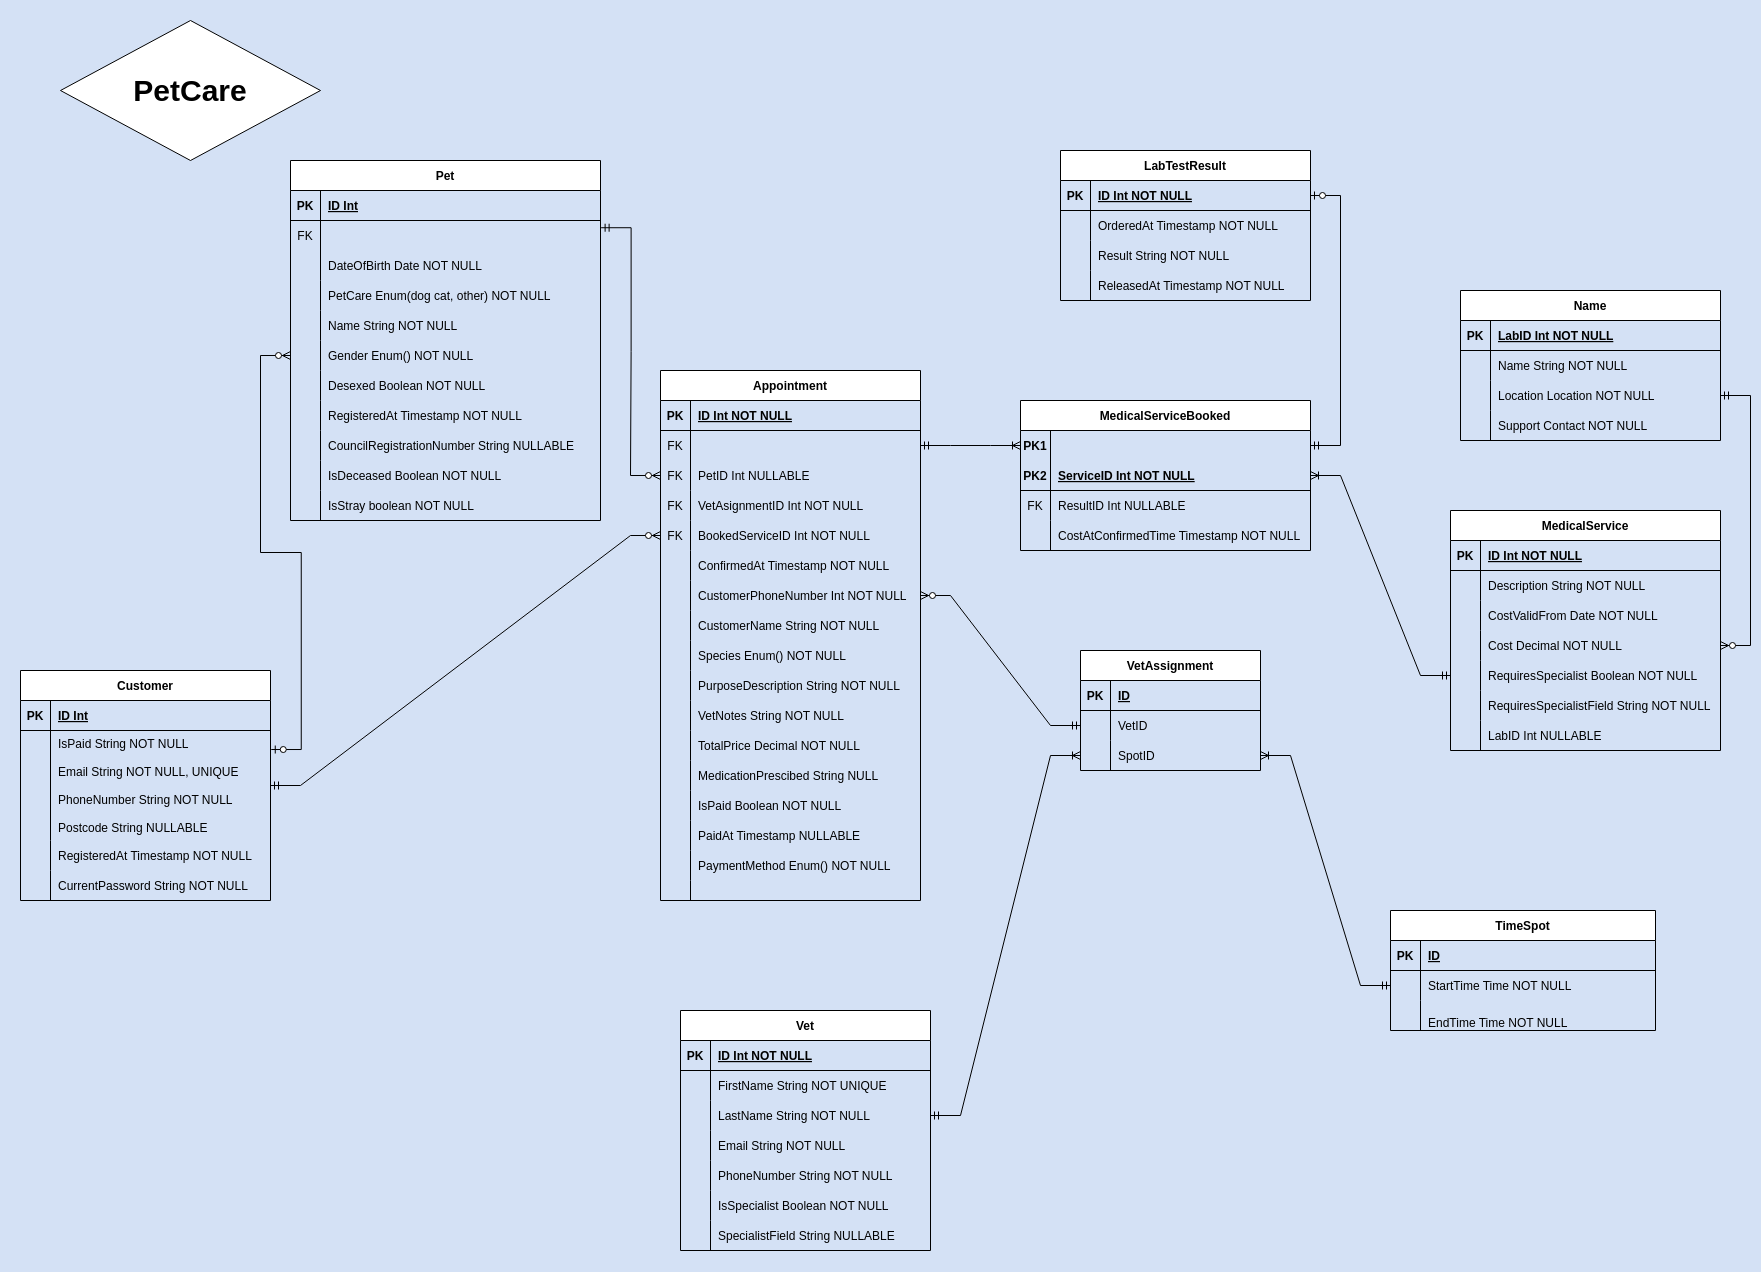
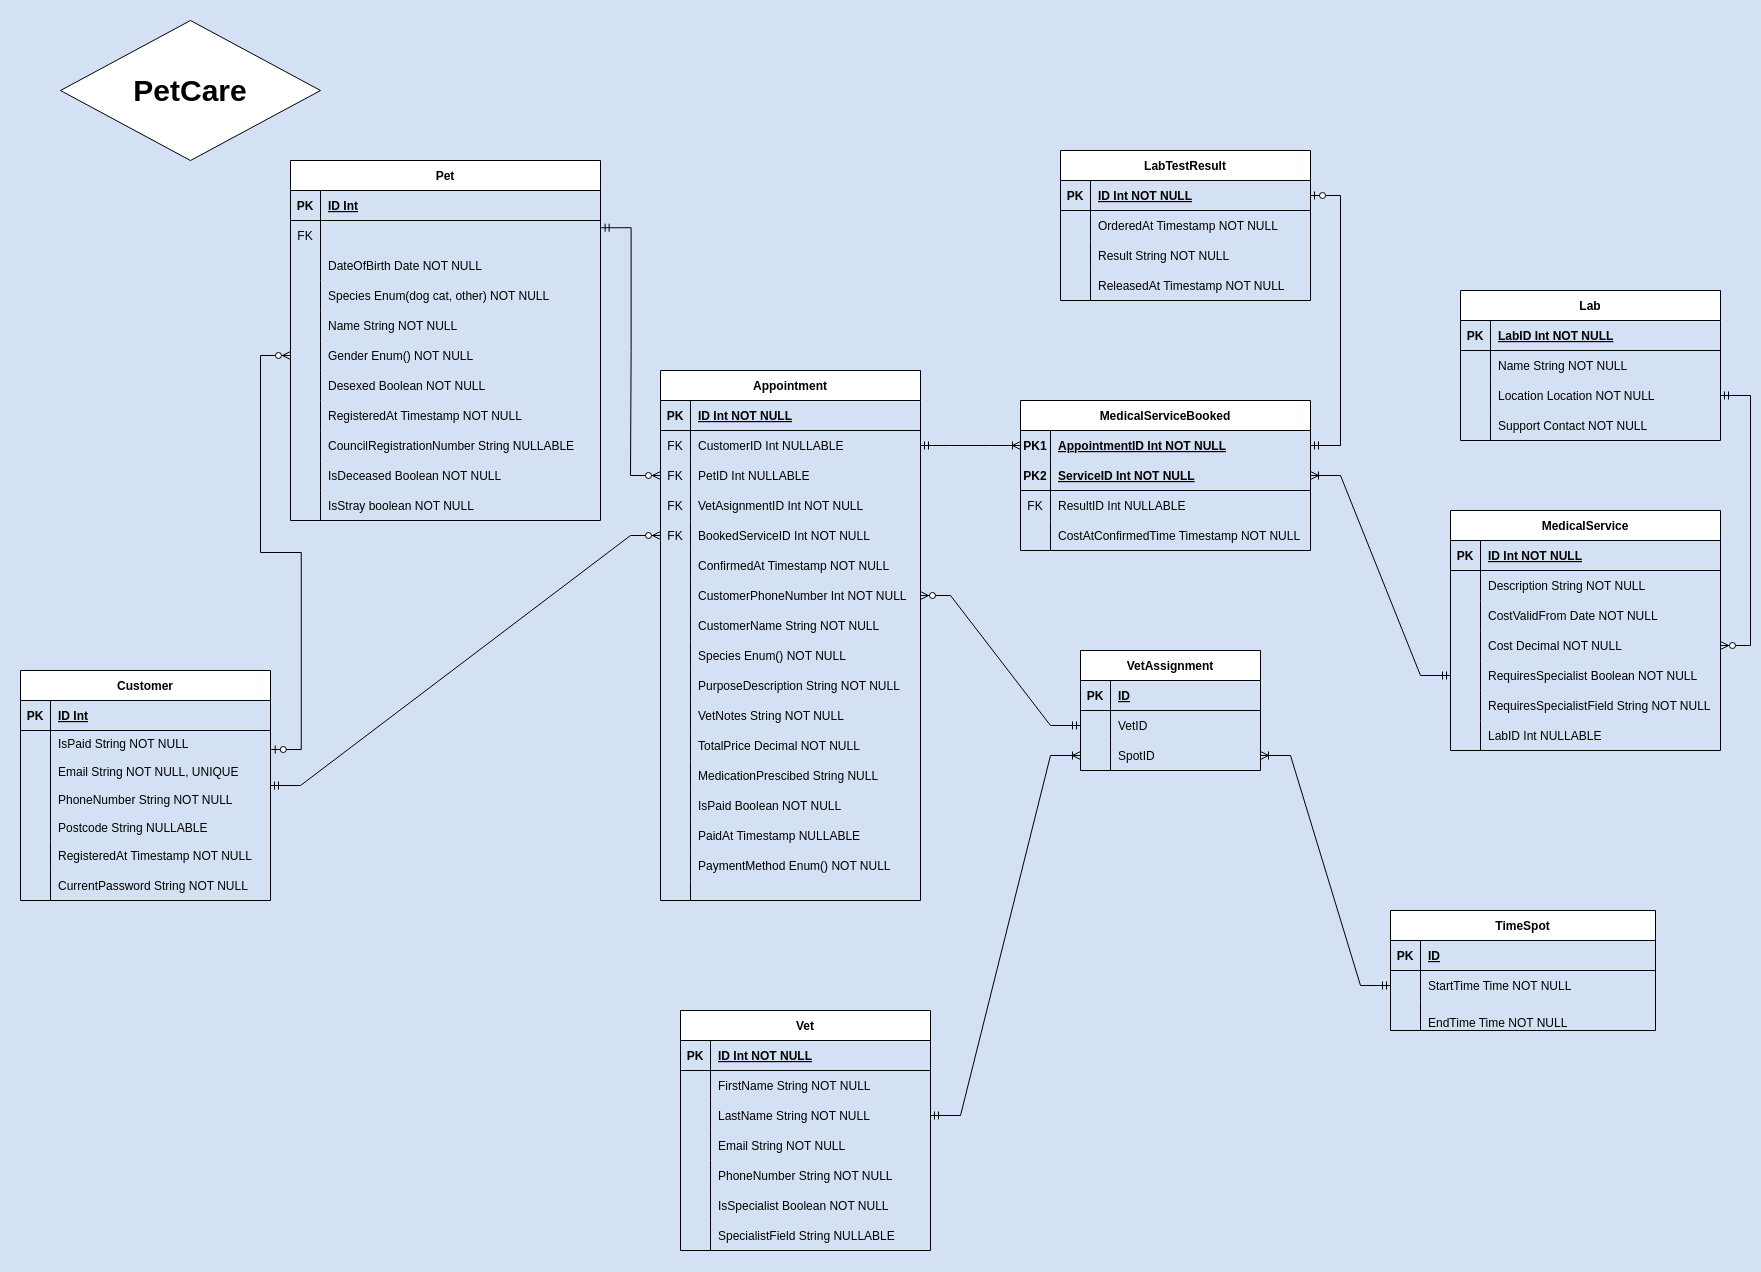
node "PetCare Enum(dog cat, other) NOT NULL": label "PetCare Enum(dog cat, other) NOT NULL" -> "Species Enum(dog cat, other) NOT NULL"
node "Name": label "Name" -> "Lab"
node "CustomerID Int NULLABLE": added
node "AppointmentID Int NOT NULL": added
node "FirstName String NOT UNIQUE": label "FirstName String NOT UNIQUE" -> "FirstName String NOT NULL"
